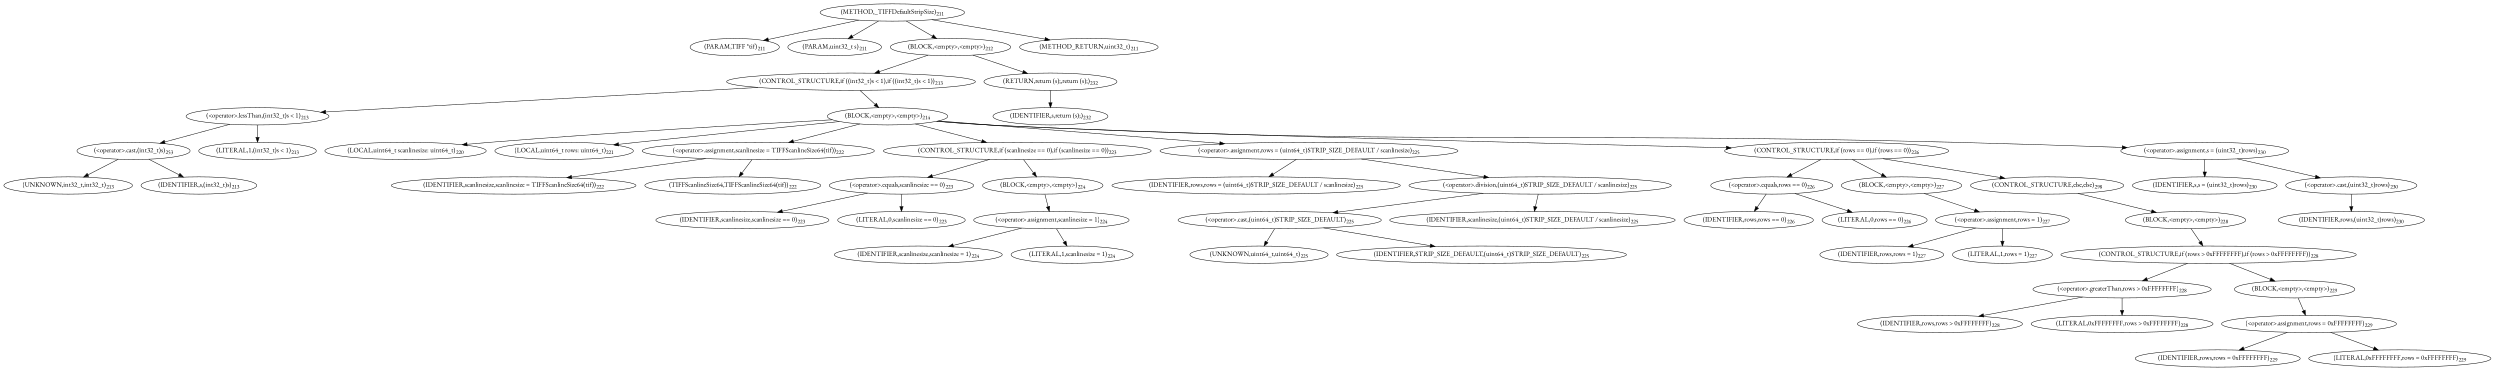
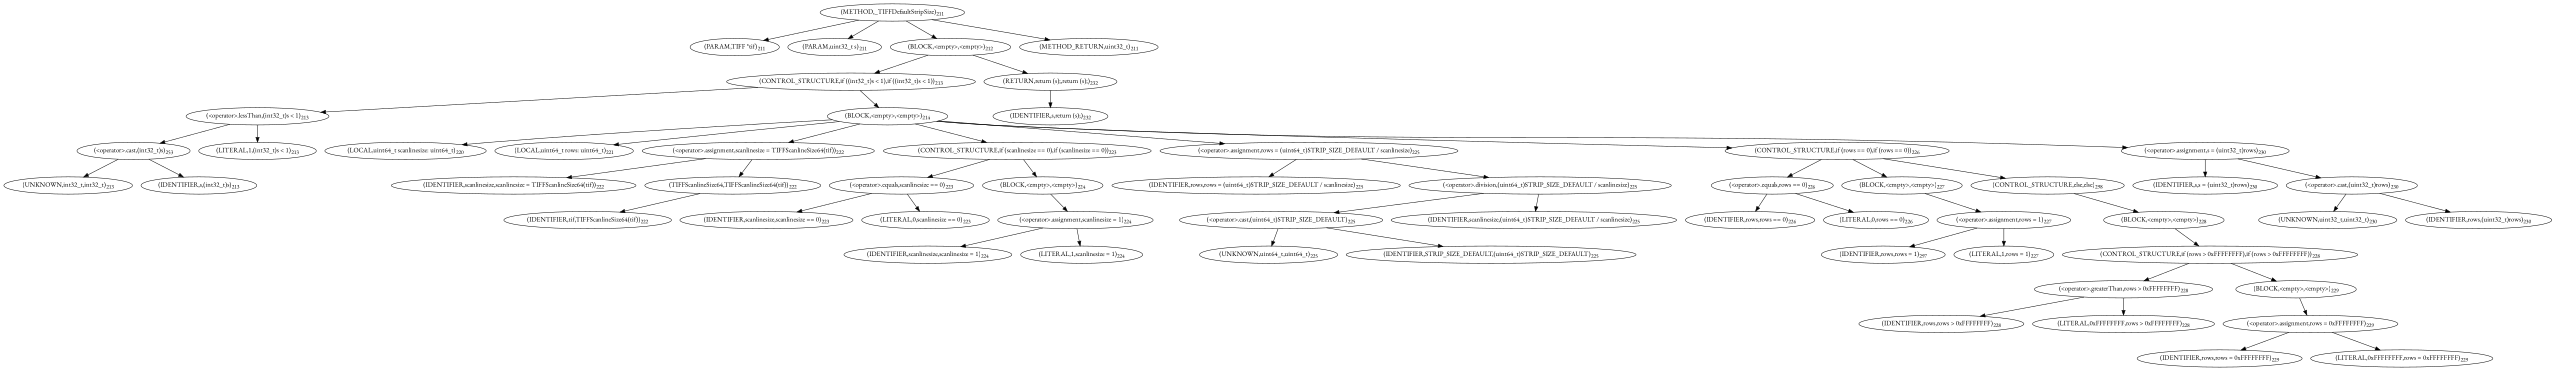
node "(IDENTIFIER,tif,TIFFScanlineSize64(tif))": added
node "(UNKNOWN,uint32_t,uint32_t)": added
node "(IDENTIFIER,rows,rows = 1)": text "227" -> "297"
